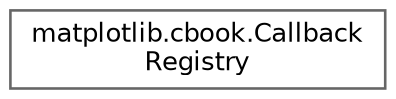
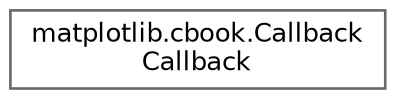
node "matplotlib.cbook.Callback Registry": label "matplotlib.cbook.Callback Registry" -> "matplotlib.cbook.Callback Callback"
